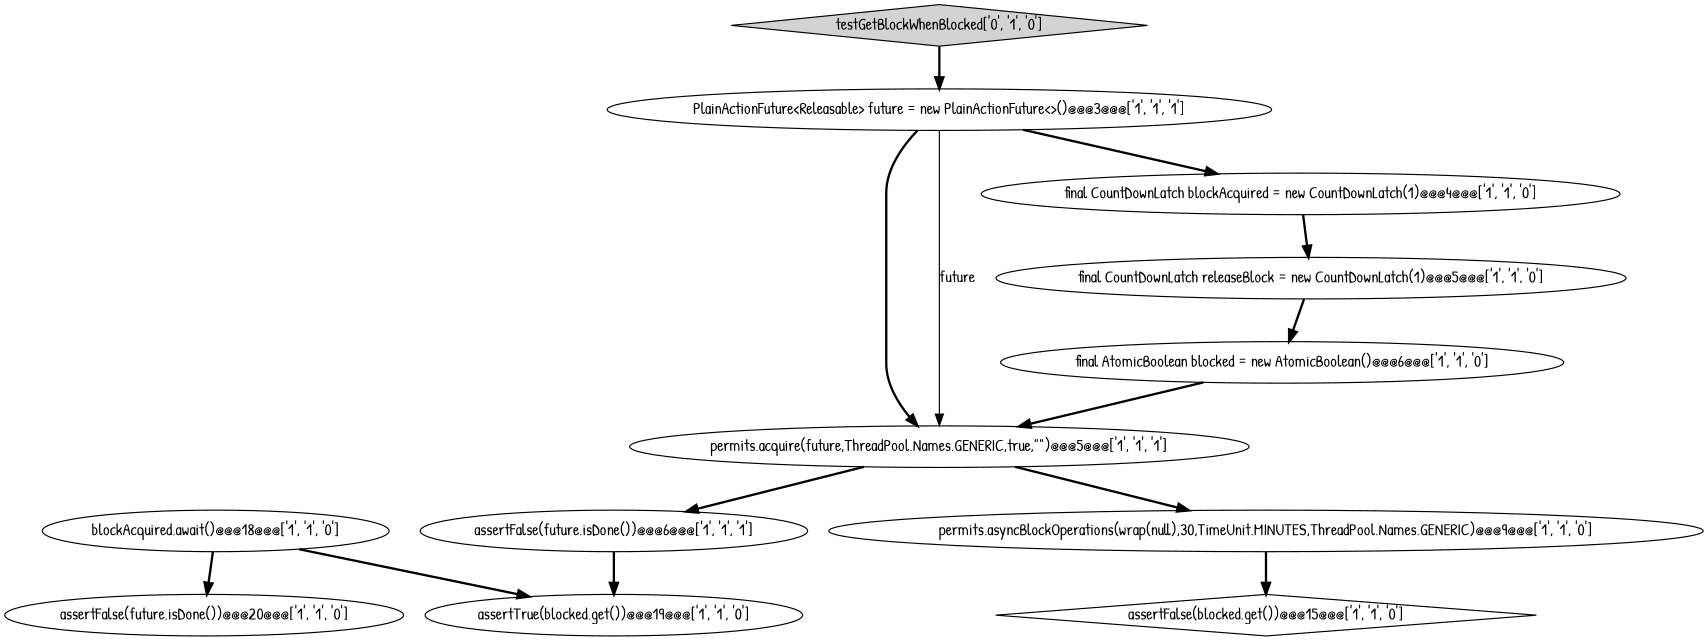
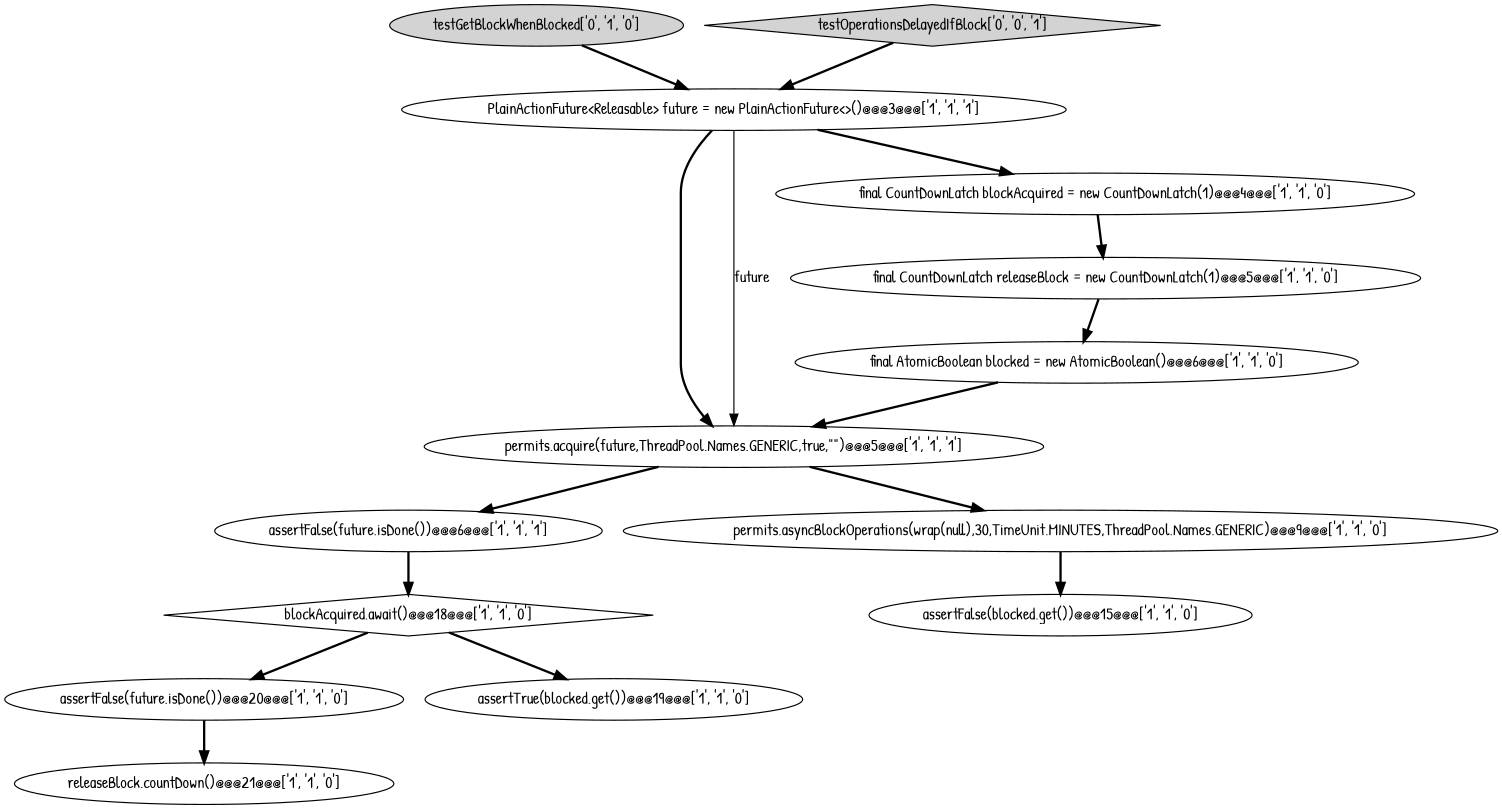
node "testOperationsDelayedIfBlock['0', '0', '1']": added
node "testGetBlockWhenBlocked['0', '1', '0']": shape diamond -> ellipse
node "blockAcquired.await()@@@18@@@['1', '1', '0']": shape ellipse -> diamond
edge "assertFalse(future.isDone())@@@6@@@['1', '1', '1']" -> "assertTrue(blocked.get())@@@19@@@['1', '1', '0']": now "assertFalse(future.isDone())@@@6@@@['1', '1', '1']" -> "blockAcquired.await()@@@18@@@['1', '1', '0']"
node "assertFalse(blocked.get())@@@15@@@['1', '1', '0']": shape diamond -> ellipse
node "releaseBlock.countDown()@@@21@@@['1', '1', '0']": added
